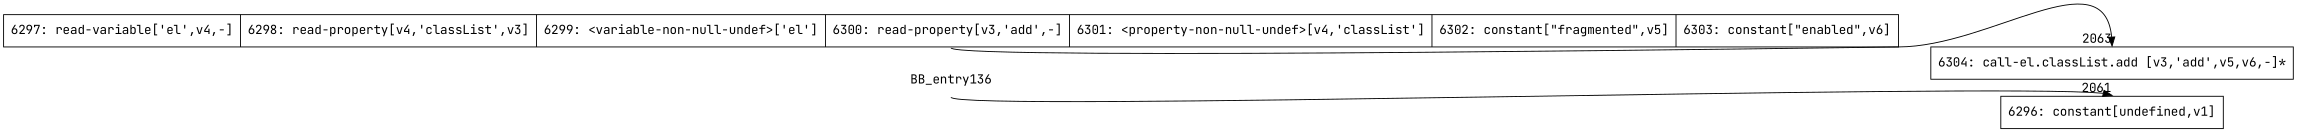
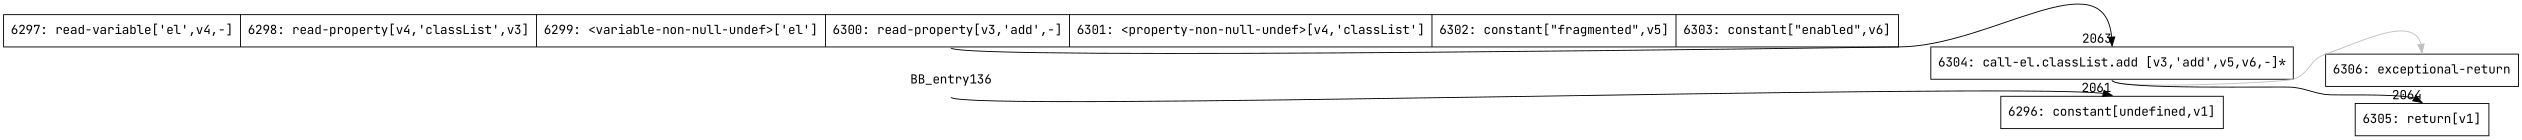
node "6306: exceptional-return": added
node "6305: return[v1]": added
